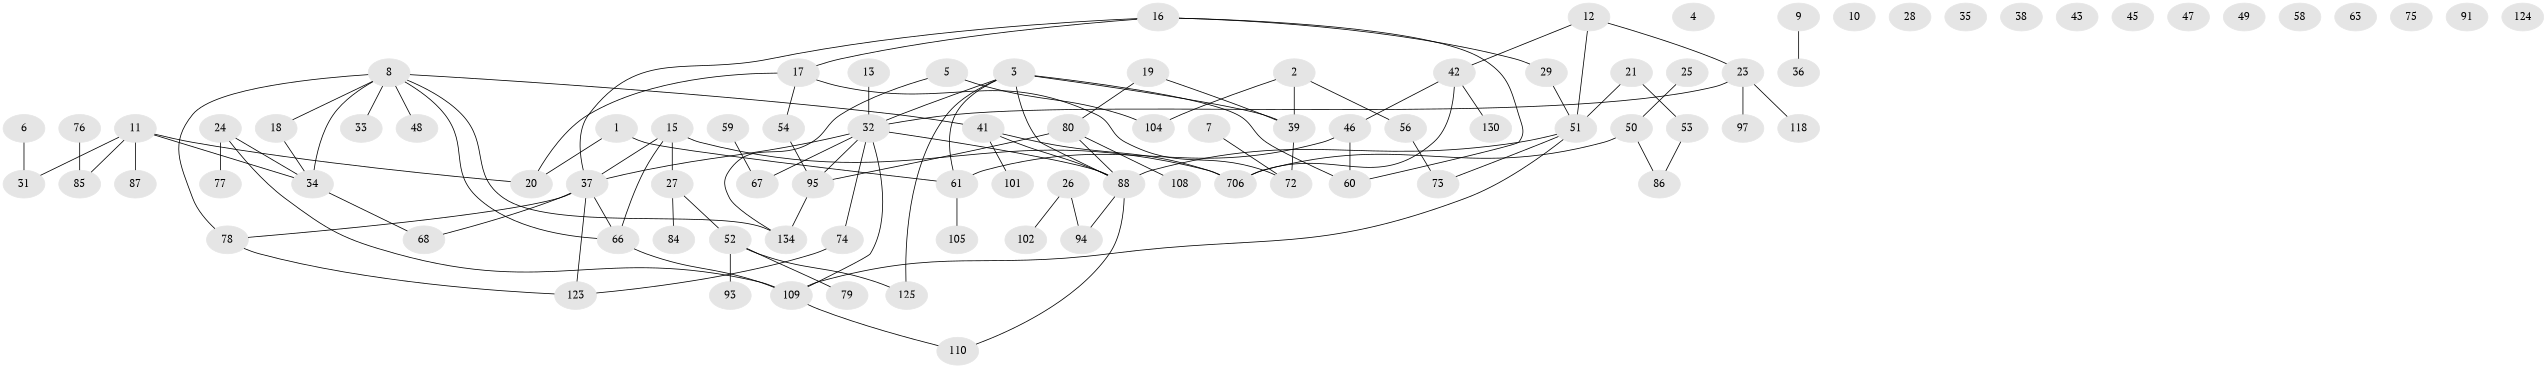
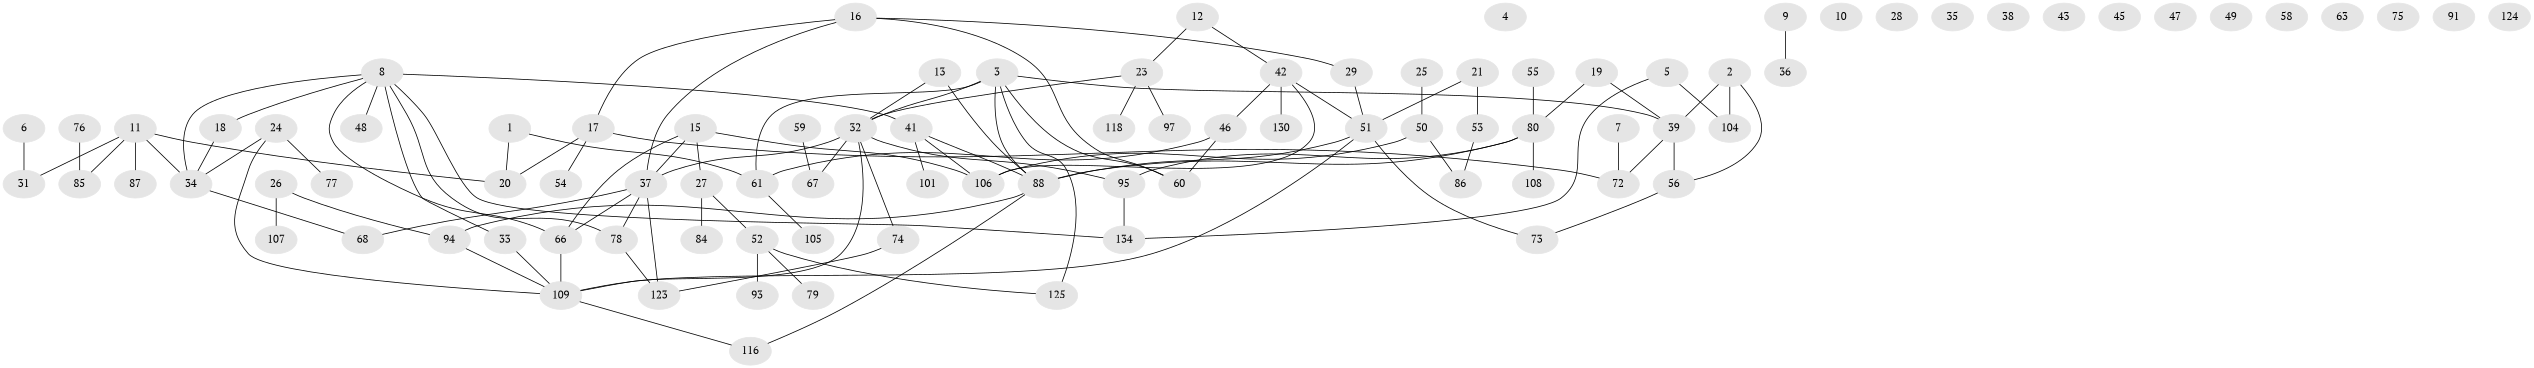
node "55": added
edge "12" -- "51": now "42" -- "51"
edge "32" -- "88": now "13" -- "88"
edge "54" -- "95": removed
edge "39" -- "56": added
node "706": label "706" -> "106"
node "102": label "102" -> "107"
edge "94" -- "109": added
edge "33" -- "109": added
node "110": label "110" -> "116"
